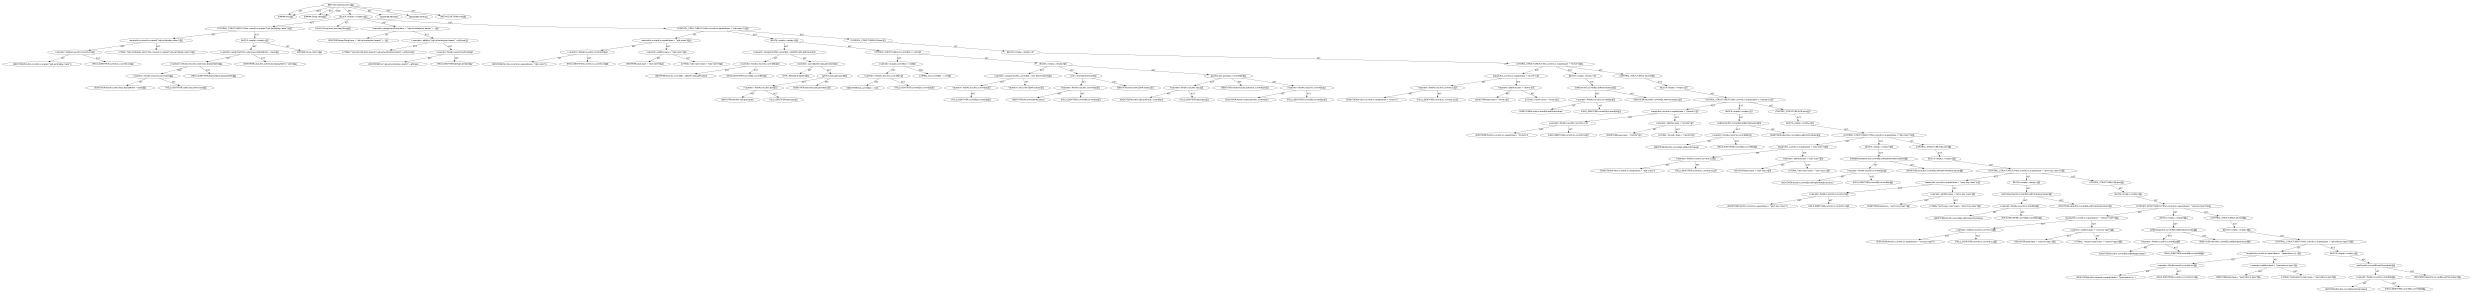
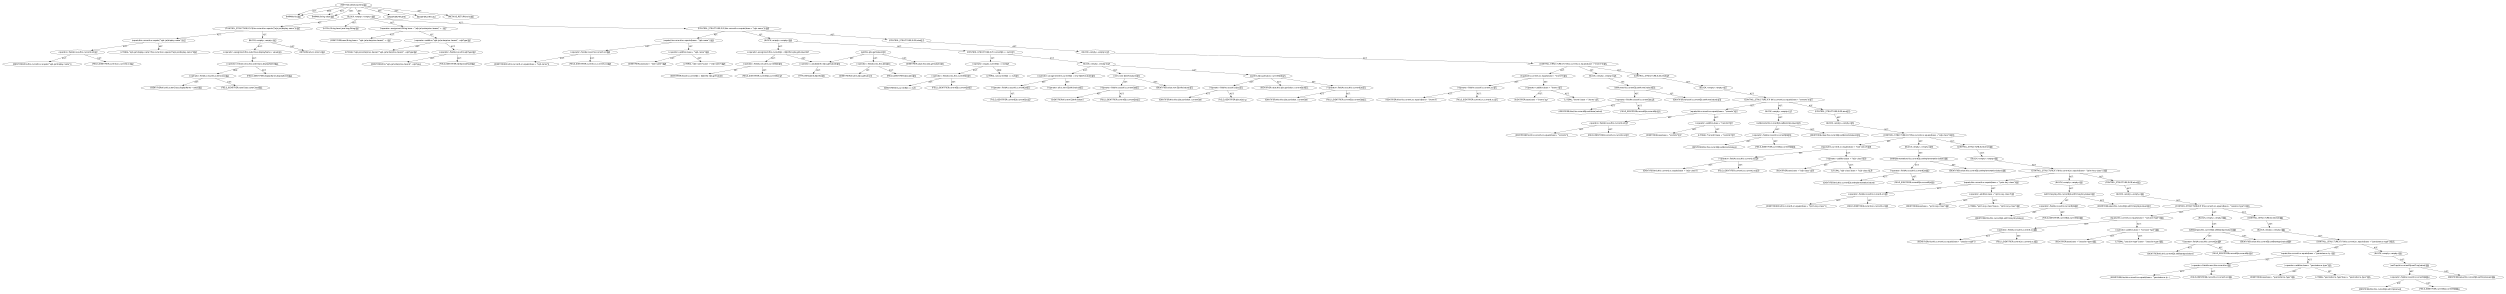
node "(IDENTIFIER,value,this.outerClass.displayName = value)": removed
edge "(<operator>.cast,(EjbInfo) ejbs.get(value))" -> "(get,this.ejbs.get(value))": reversed
